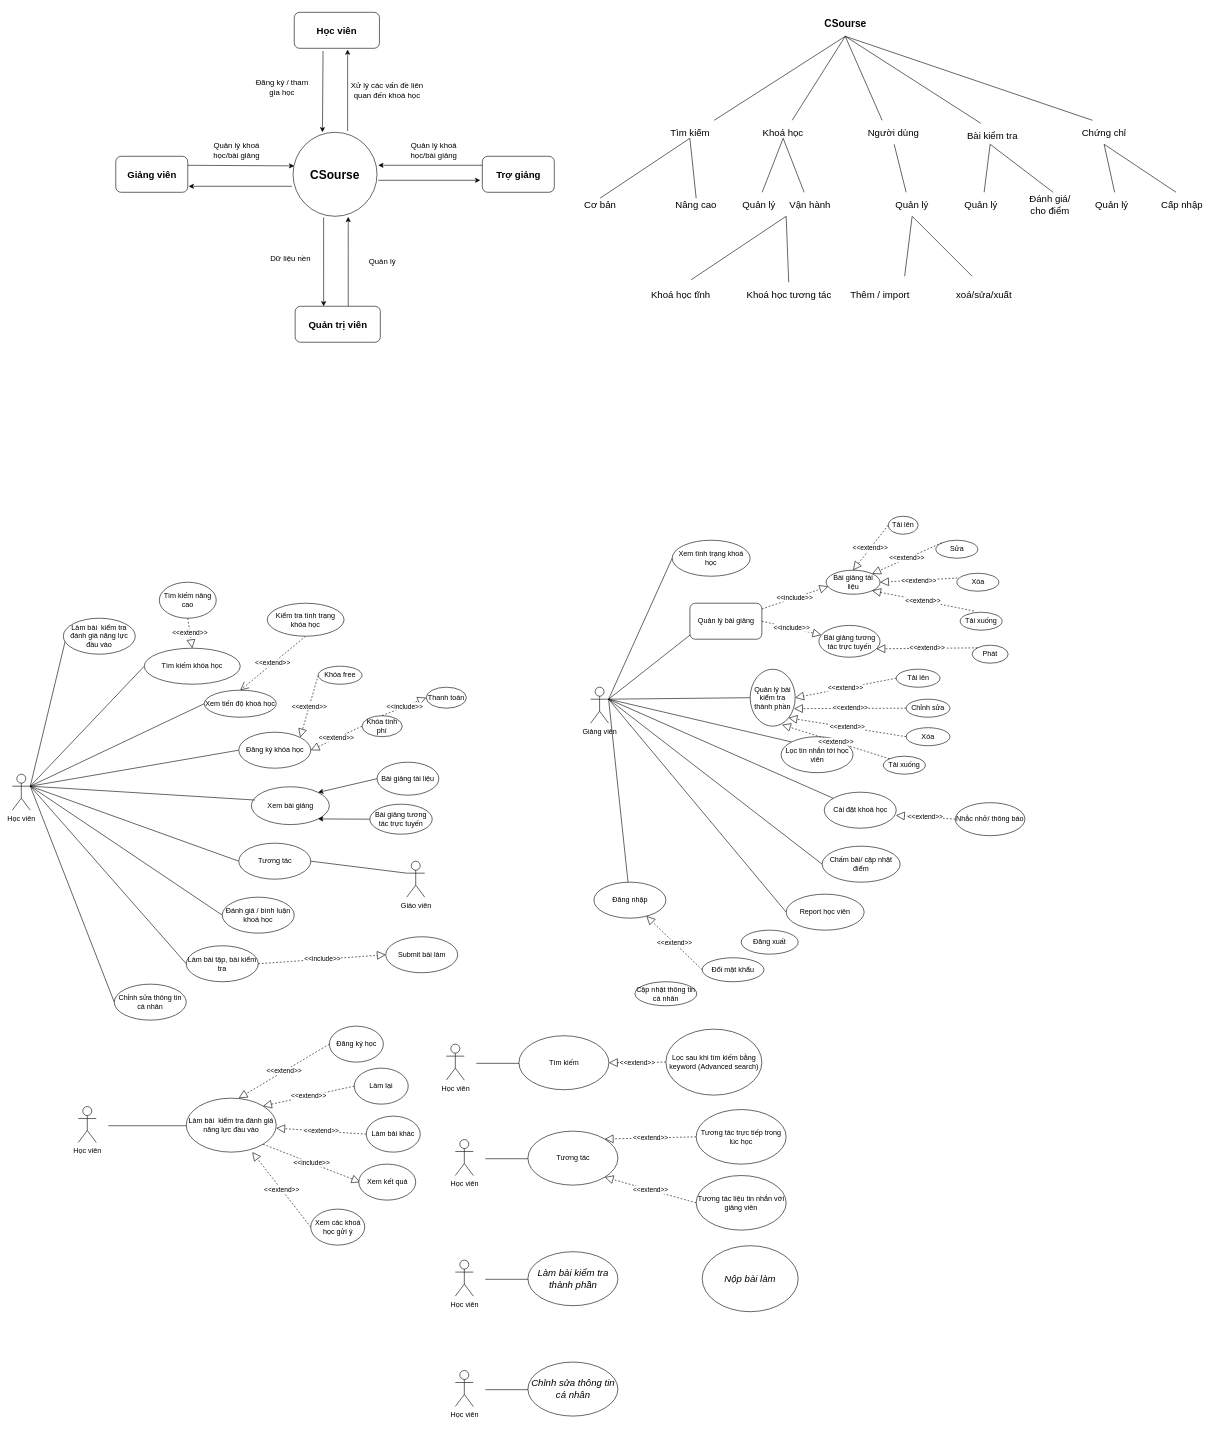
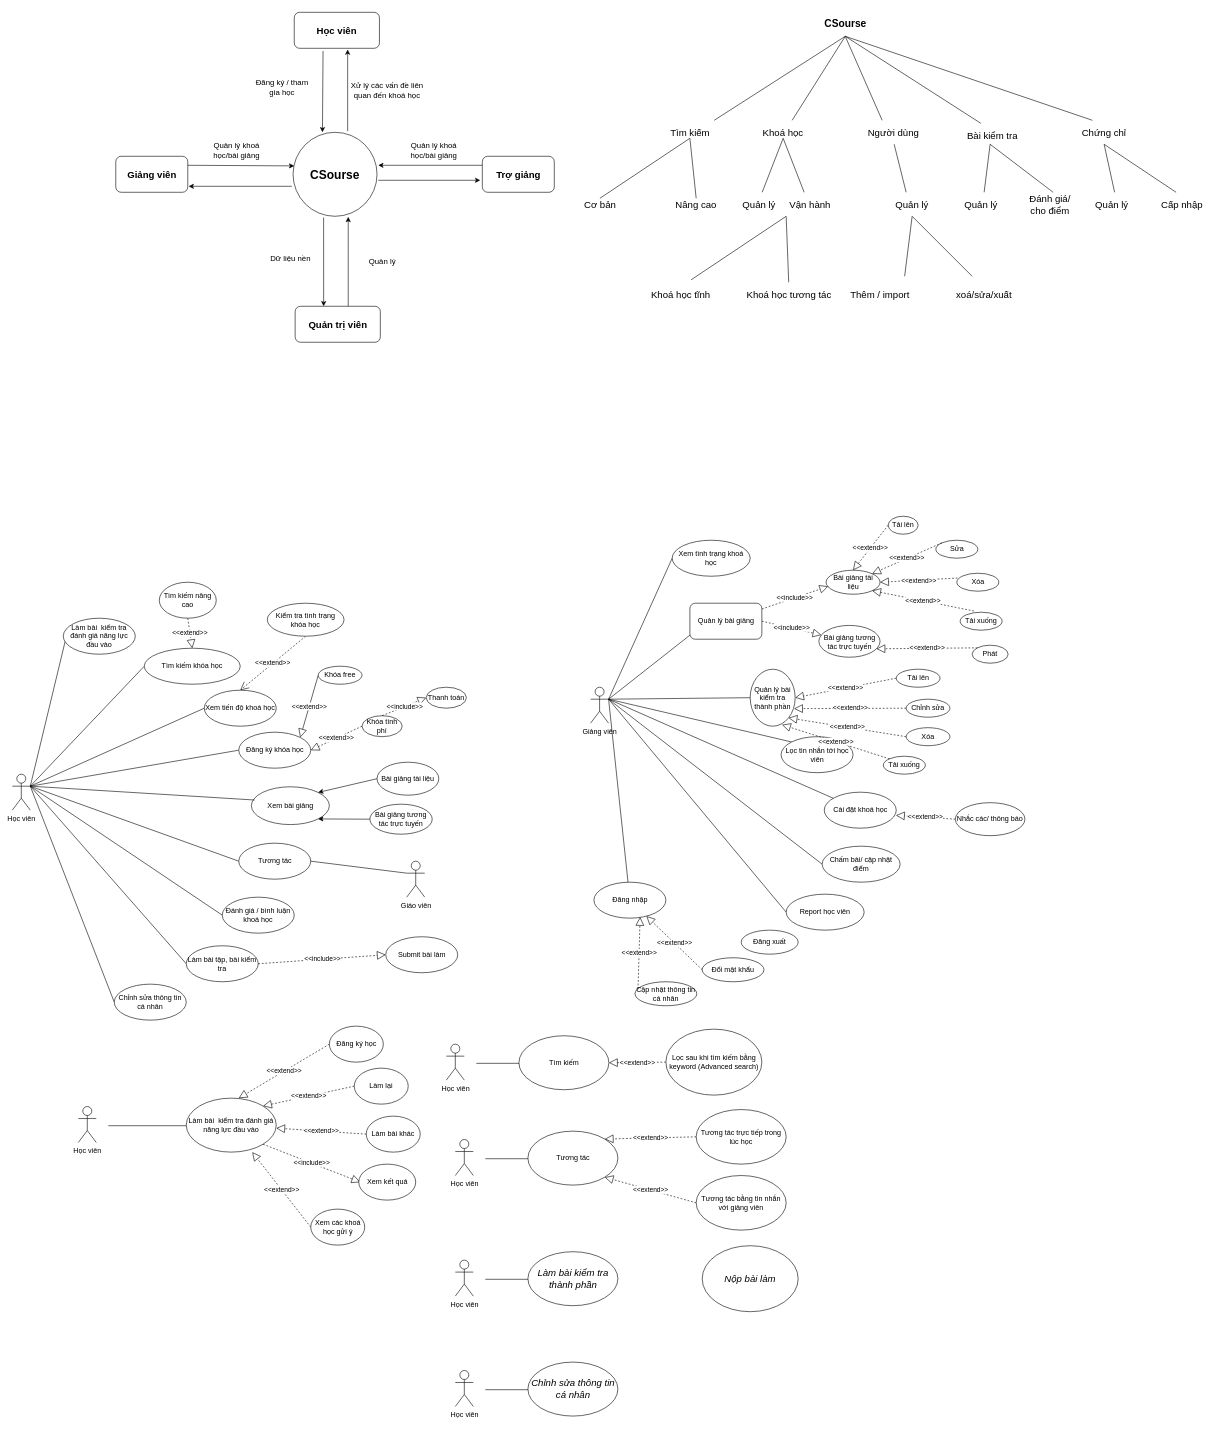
edge "Khóa free" -> "Đăng ký khóa học": style dashed -> solid
node "Xem tiến độ khoá học": size 72x27 -> 72x36
node "Nhắc nhở/ thông báo": label "Nhắc nhở/ thông báo" -> "Nhắc các/ thông báo"
edge "Cập nhật thông tin cá nhân" -> "Đăng nhập": added, label "<<extend>>"
node "Tương tác liệu tin nhắn với giảng viên": label "Tương tác liệu tin nhắn với giảng viên" -> "Tương tác bằng tin nhắn với giảng viên"
